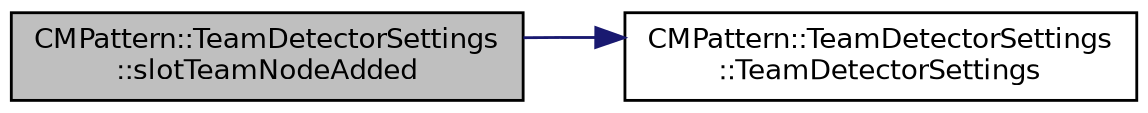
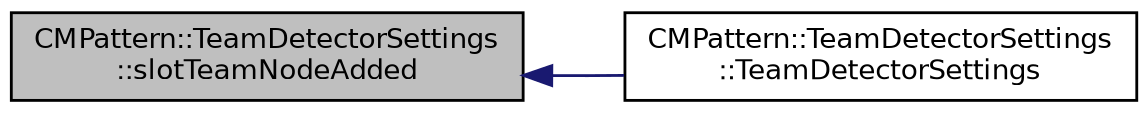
edge "CMPattern::TeamDetectorSettings ::slotTeamNodeAdded" -> "CMPattern::TeamDetectorSettings ::TeamDetectorSettings": reversed
